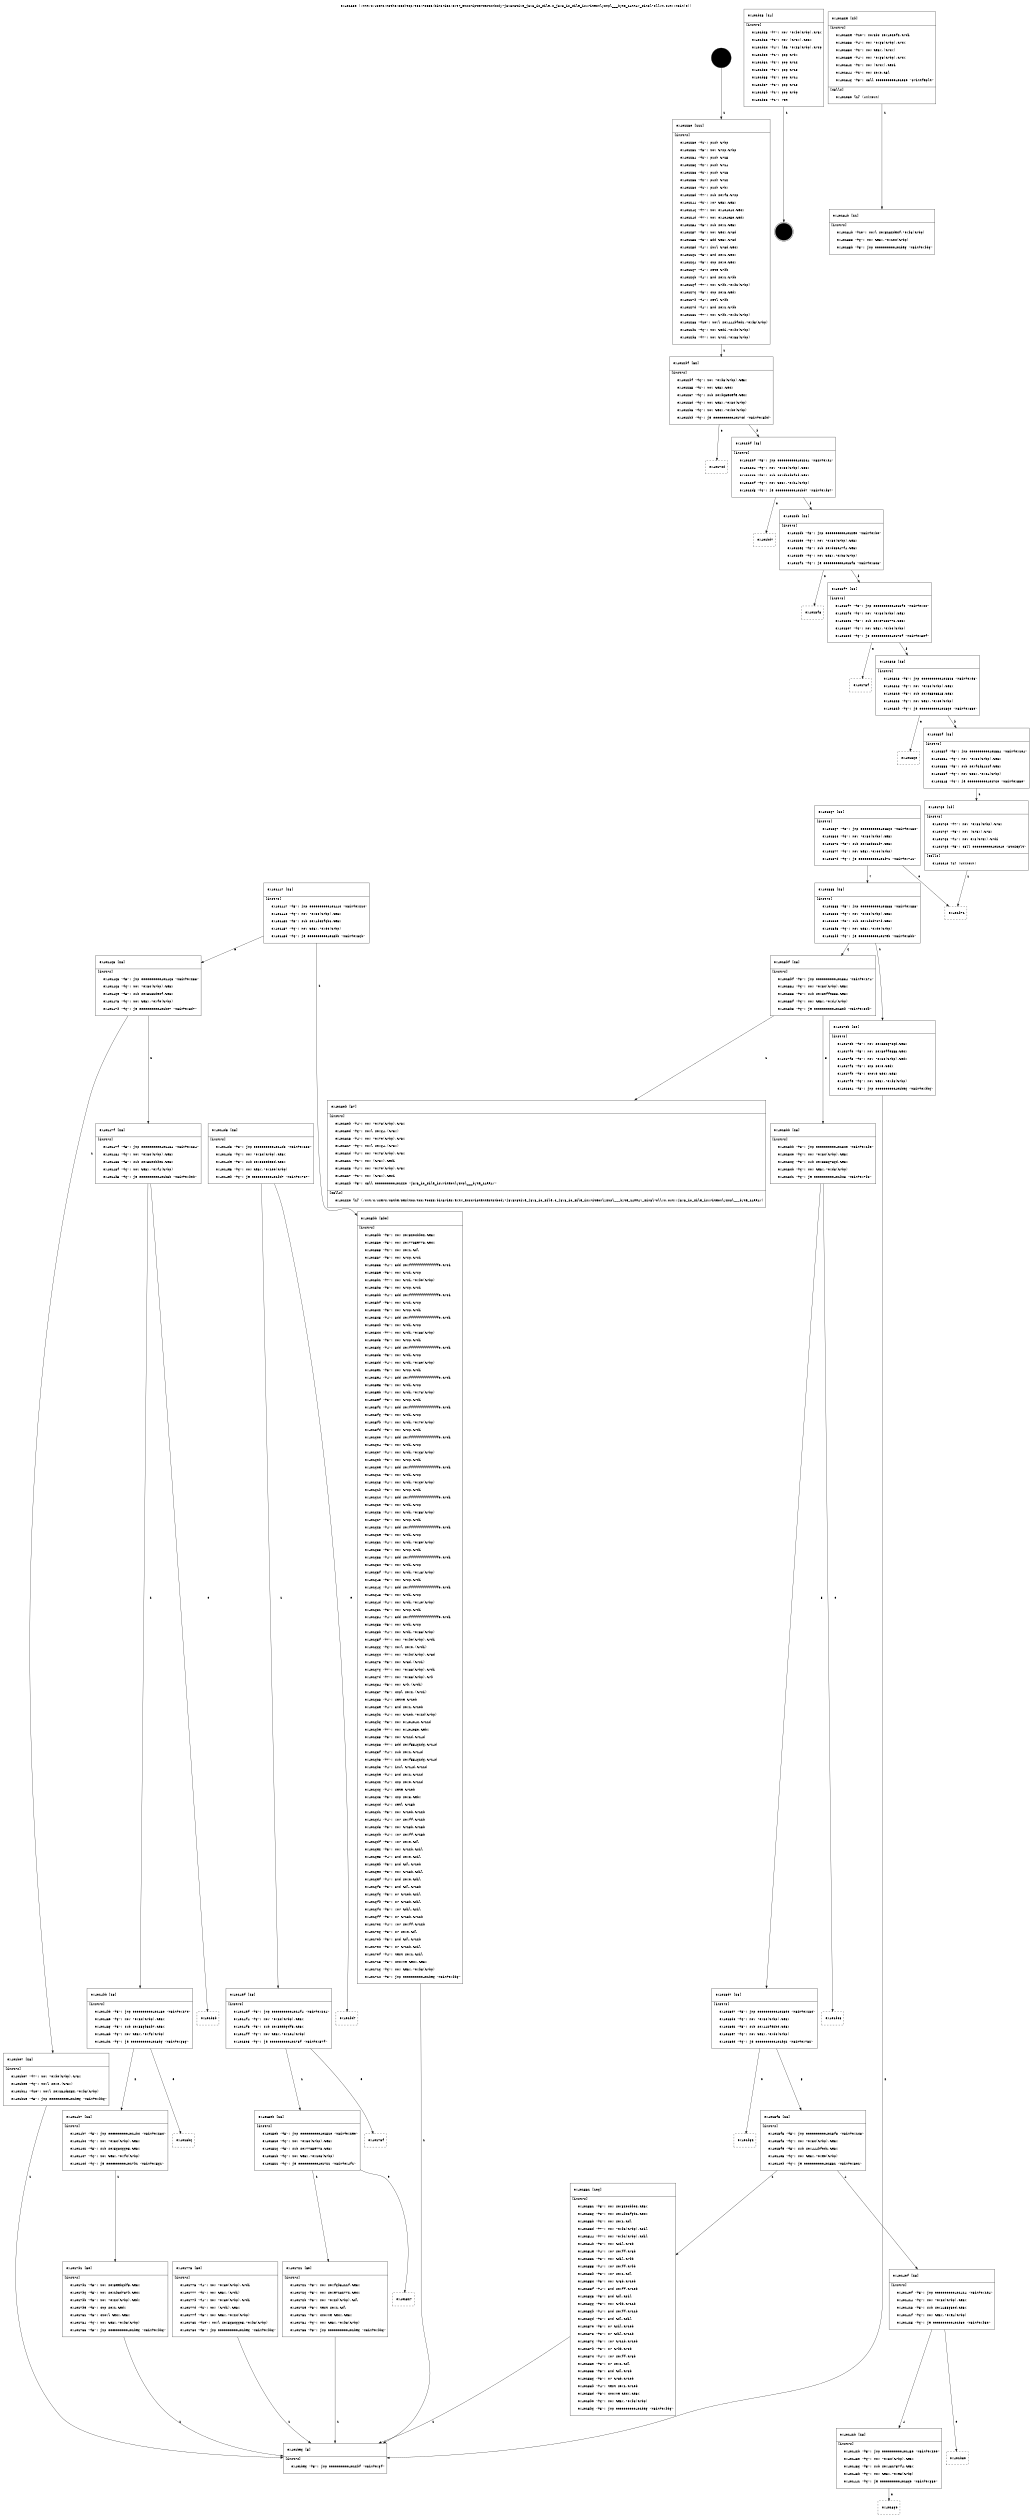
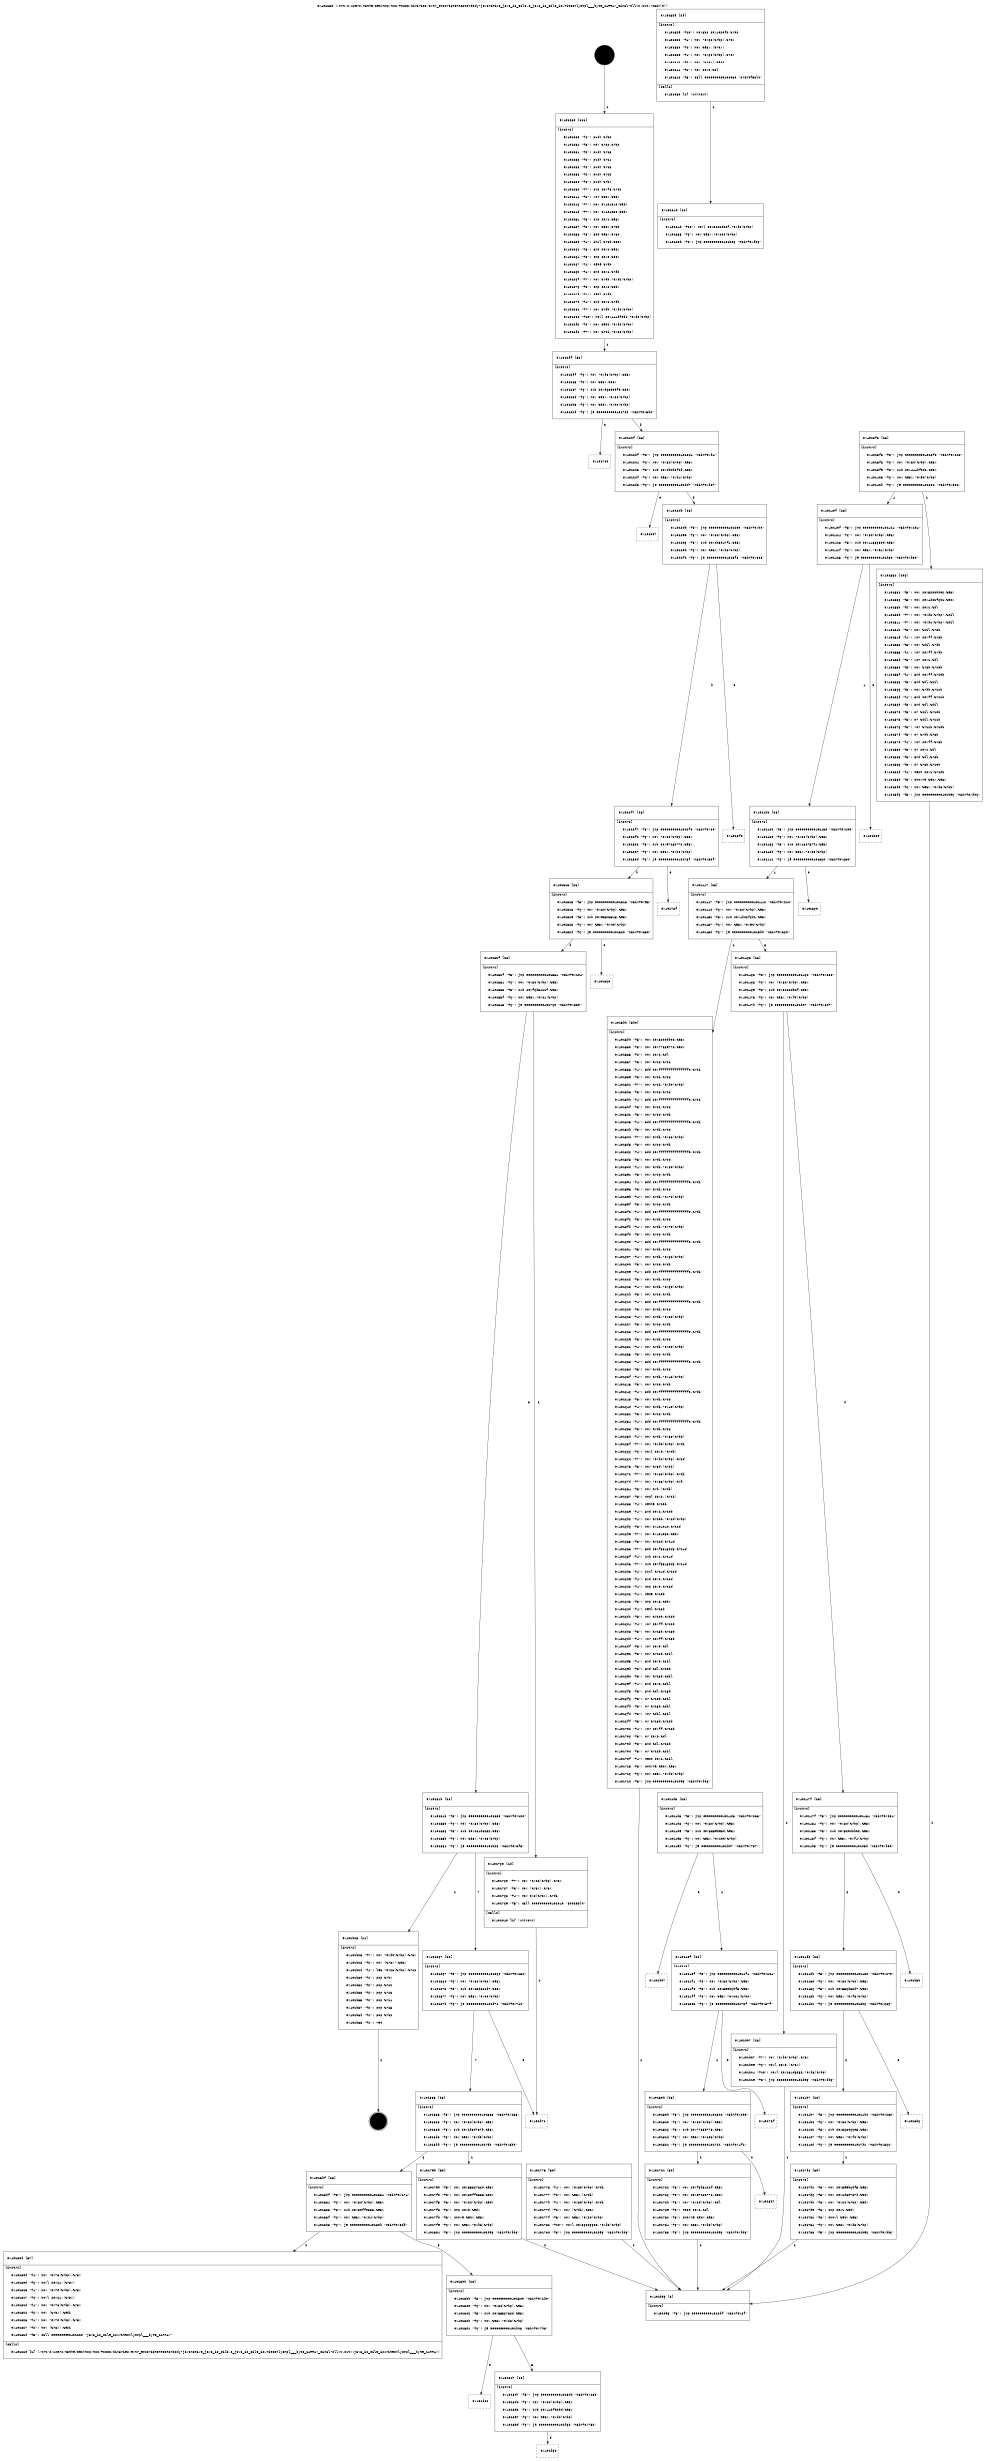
edge "0x40142b [28]" -> "0x401447 [28]": added, label "4"
node "0x40134b [28]": added
edge "0x4013d7 [28]" -> "0x4013f3 [28]": removed, label "5"
